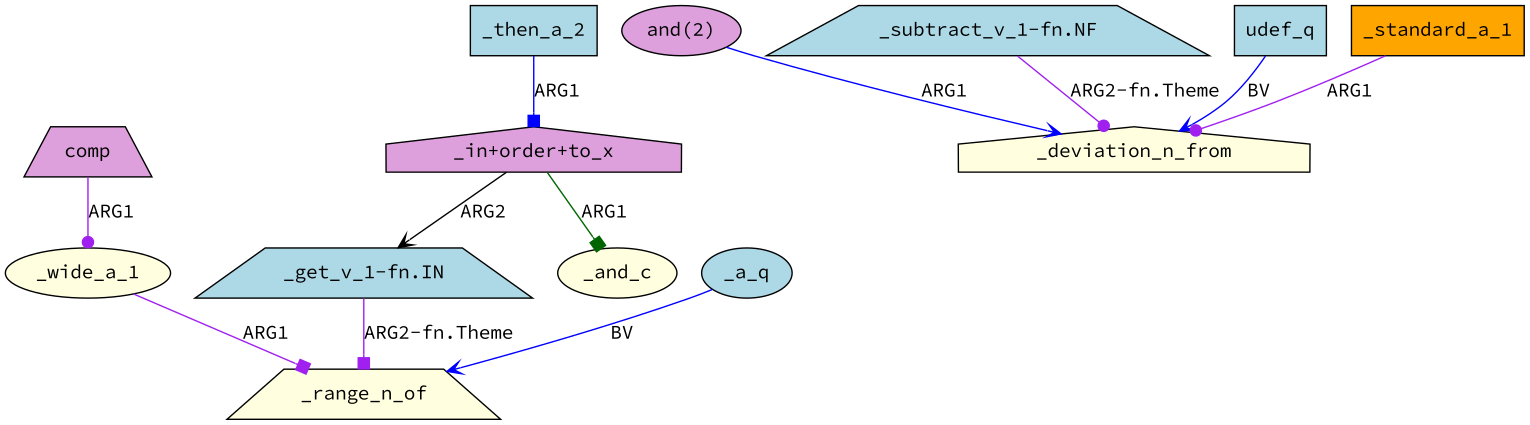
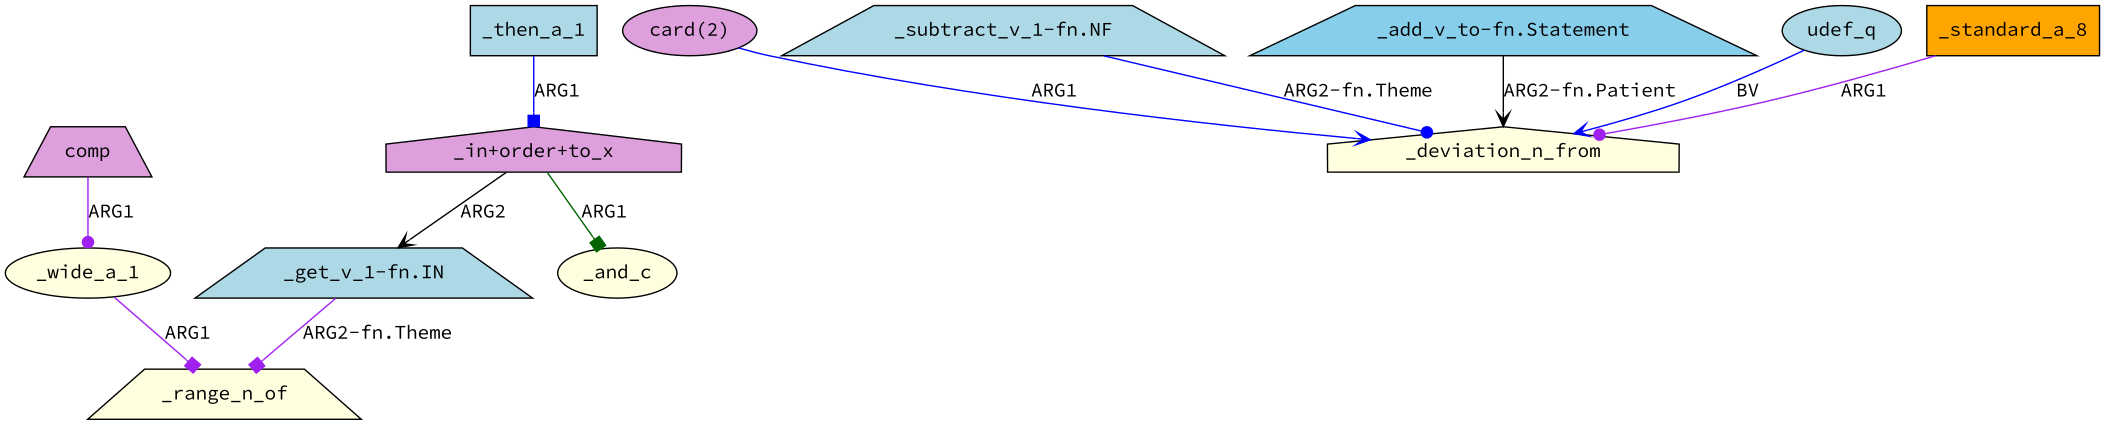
node "_then_a_2": label "_then_a_2" -> "_then_a_1"
node "and(2)": label "and(2)" -> "card(2)"
node "udef_q": shape box -> ellipse
node "_standard_a_1": label "_standard_a_1" -> "_standard_a_8"
node "_add_v_to-fn.Statement": added
edge "_subtract_v_1-fn.NF" -> "_deviation_n_from": color purple -> blue
node "_a_q": removed
